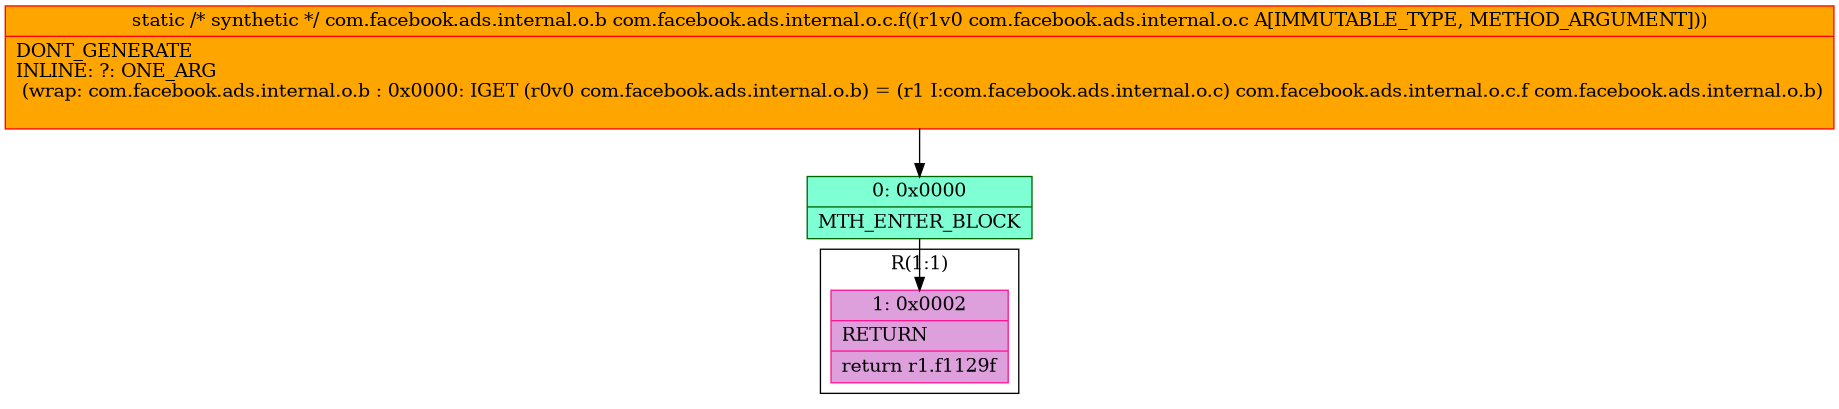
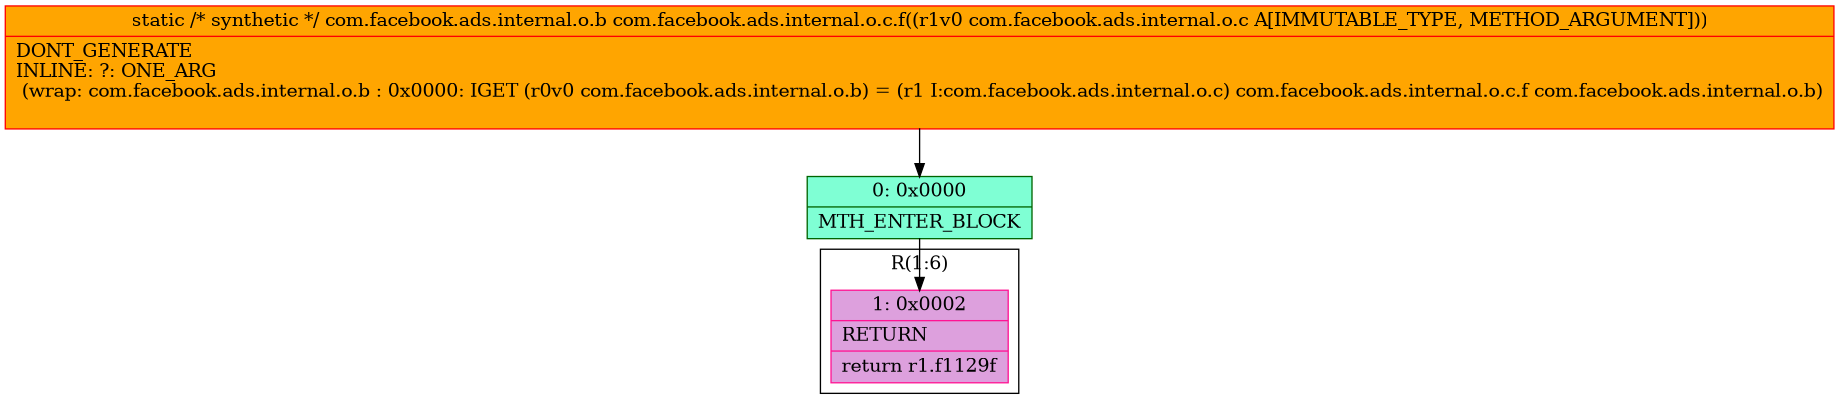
cluster "R(1:1)": label "R(1:1)" -> "R(1:6)"
